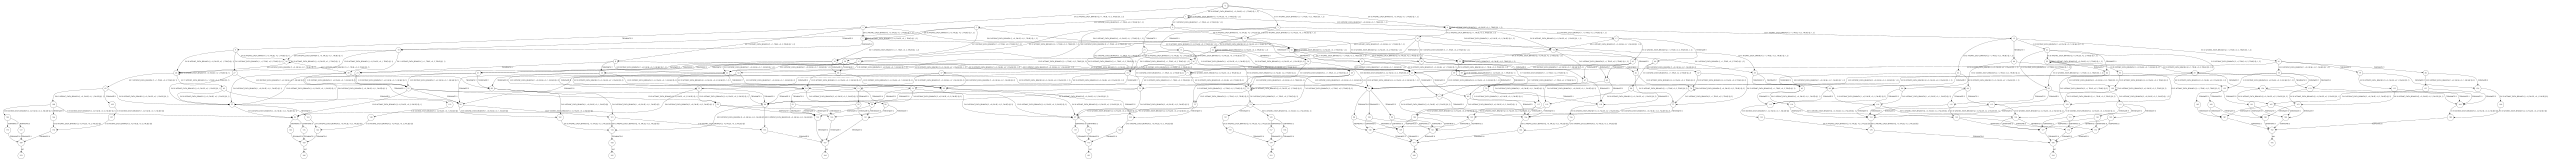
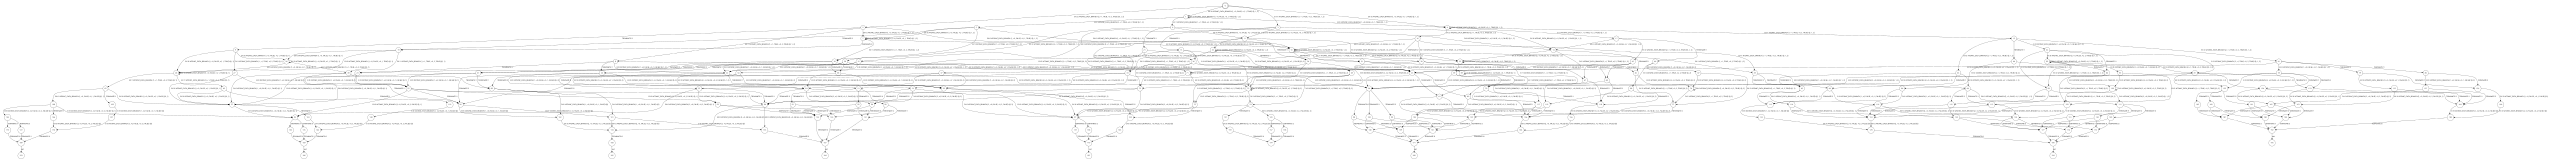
edge "64" -> "111": added, label "EX !0 !ATOMIC_EXCH_BRANCH (2, +0, FALSE, +0, 2, FALSE) !{0, 1, 2}"
node "191": removed
